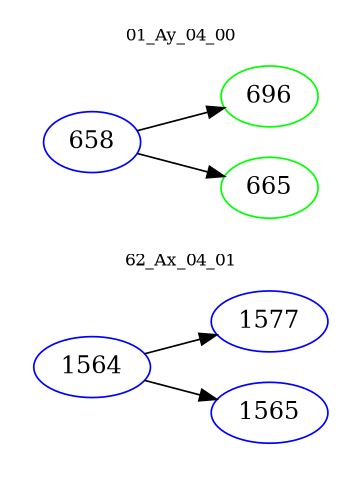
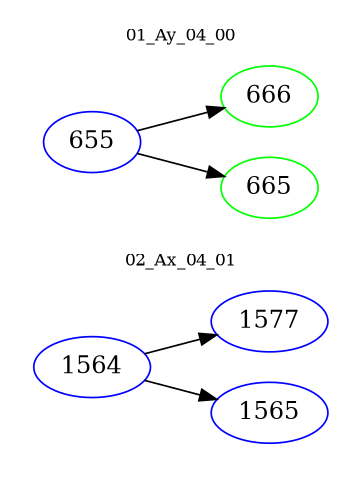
node "696": label "696" -> "666"
node "658": label "658" -> "655"
cluster "62_Ax_04_01": label "62_Ax_04_01" -> "02_Ax_04_01"
